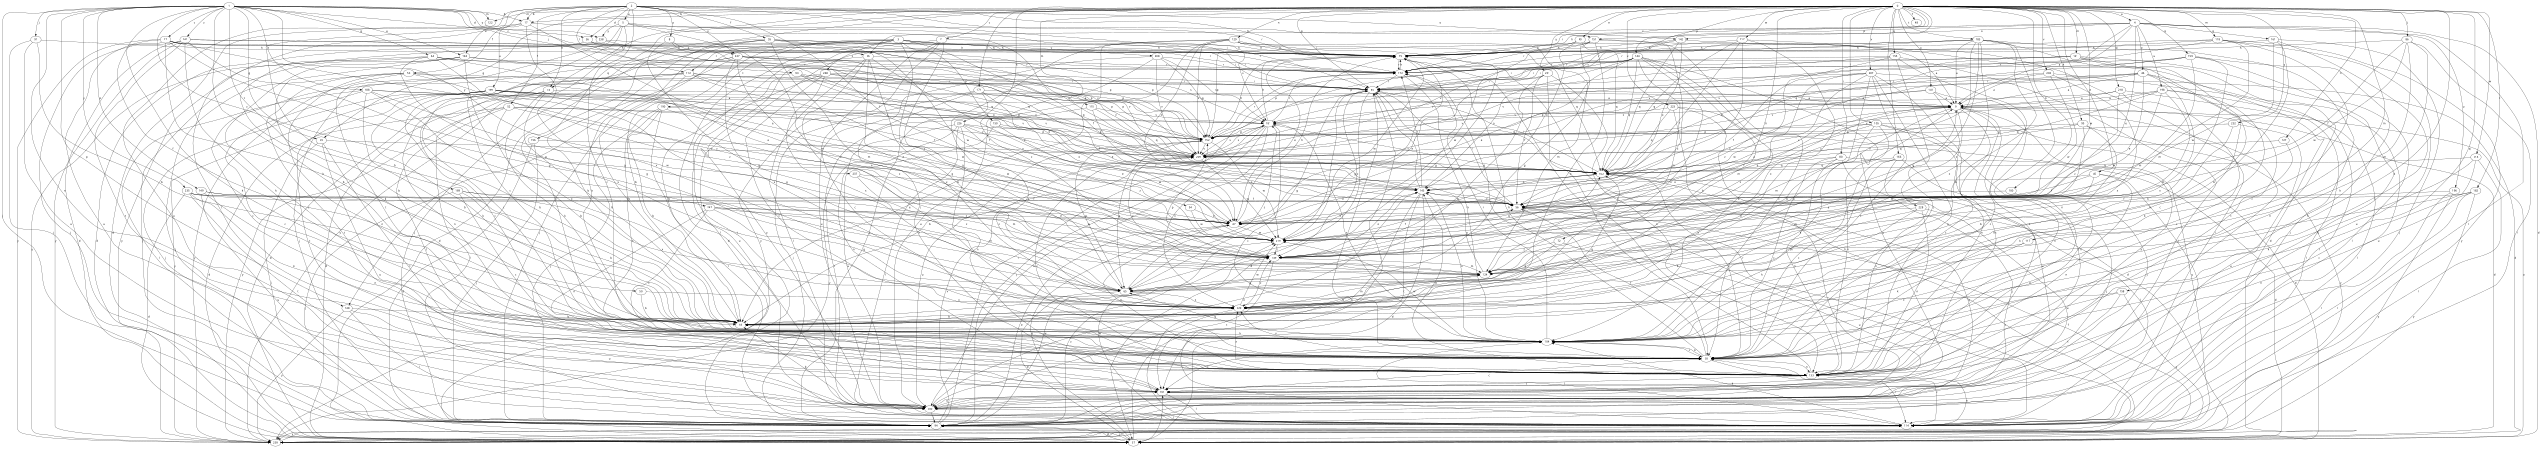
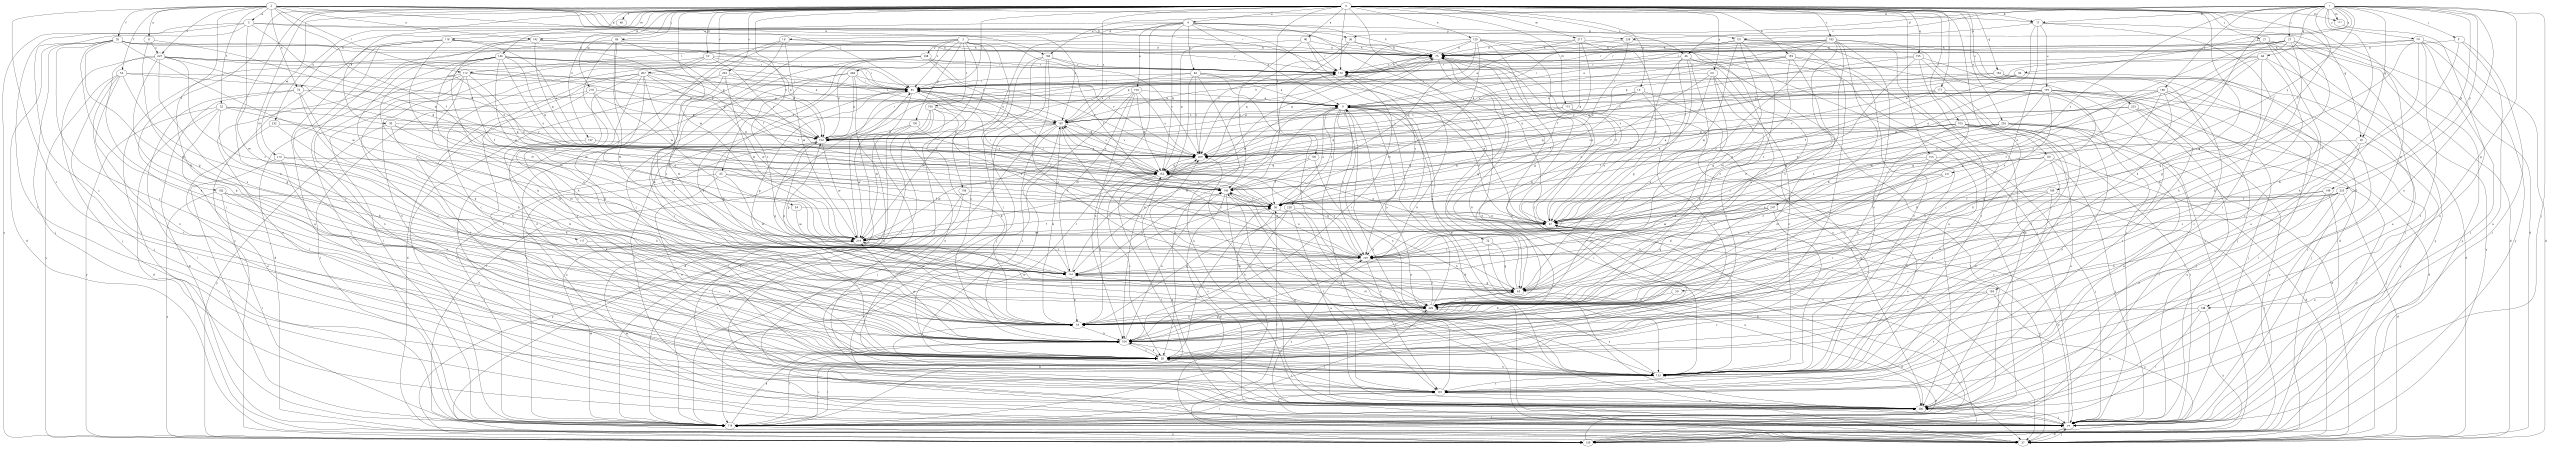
edge "156" -> "85": added, label "i"
edge "100" -> "162": added, label "q"
